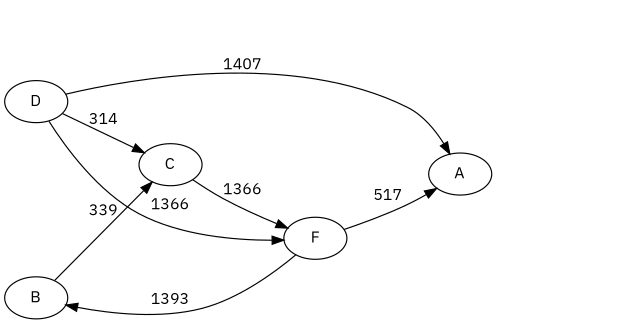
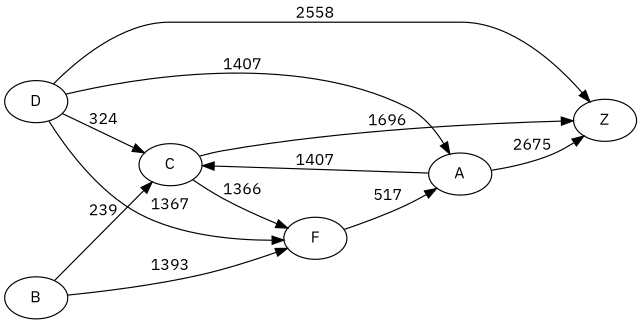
edge "D" -> "C": label "314" -> "324"
node "Z": added
edge "A" -> "C": added, label "1407"
edge "D" -> "F": label "1366" -> "1367"
edge "B" -> "C": label "339" -> "239"
edge "F" -> "B": reversed
